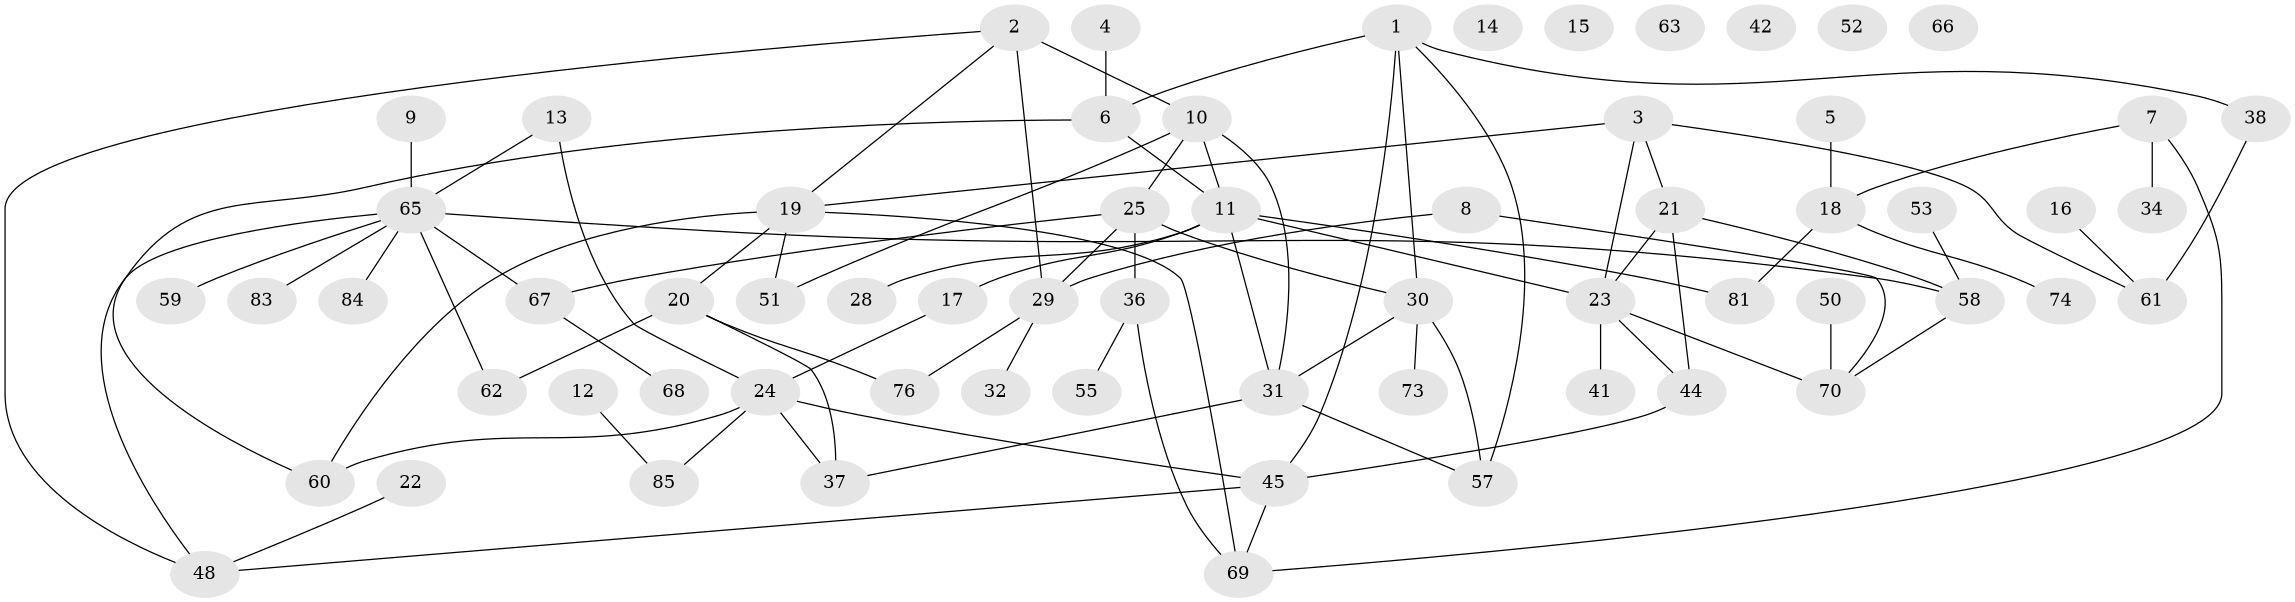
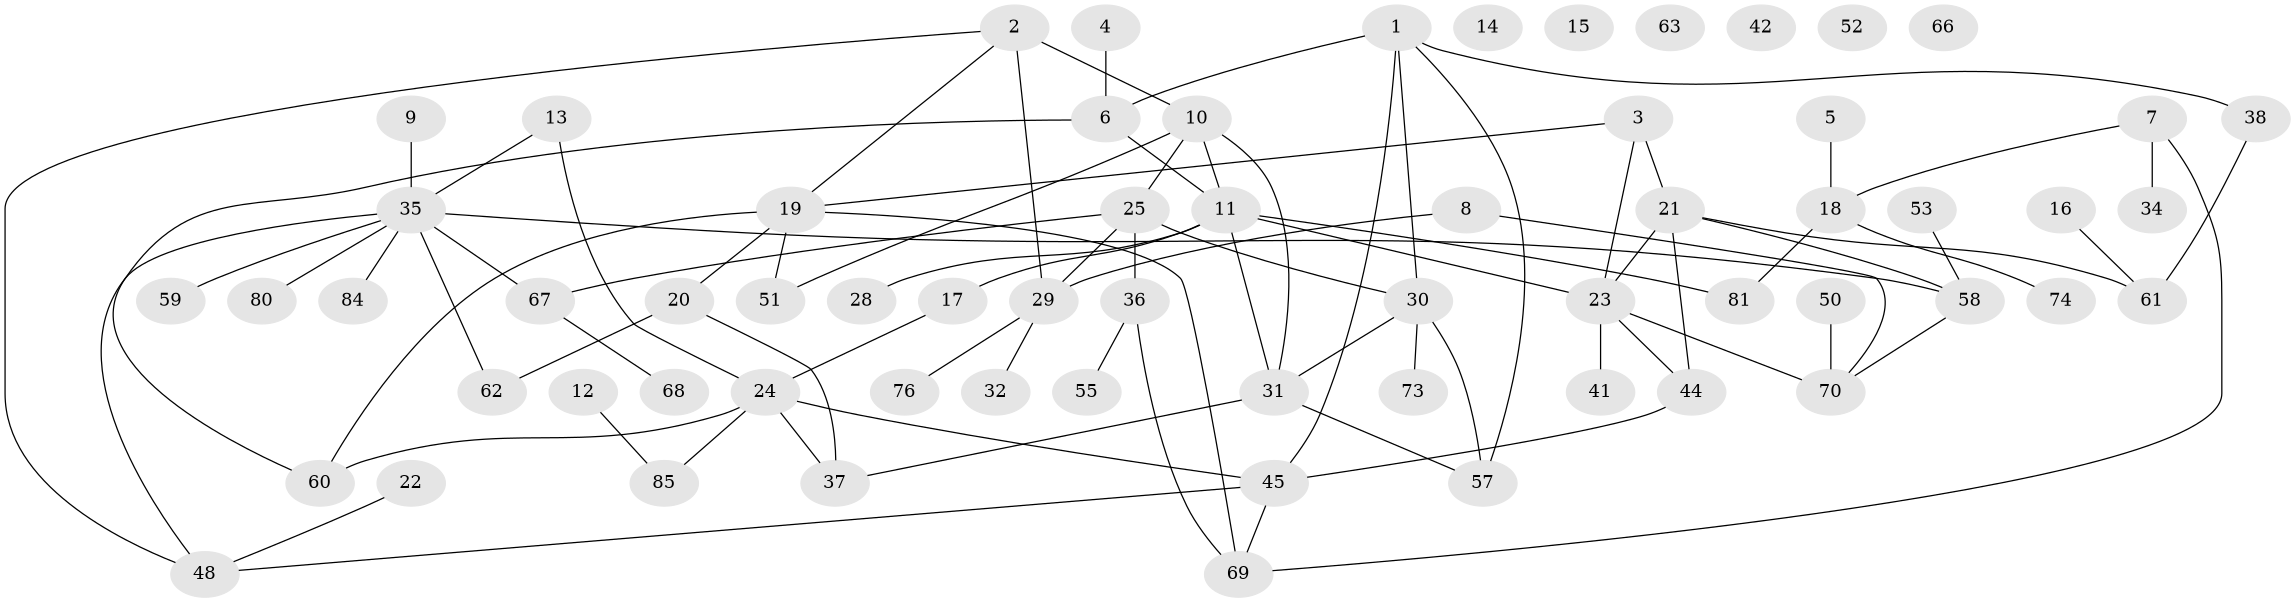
edge "3" -- "61": now "21" -- "61"
node "65": label "65" -> "35"
node "83": label "83" -> "80"
edge "20" -- "76": removed
